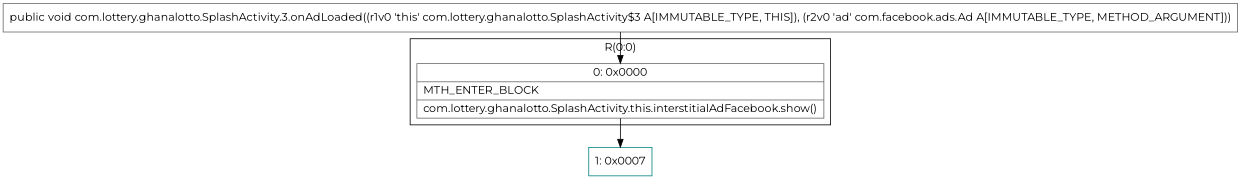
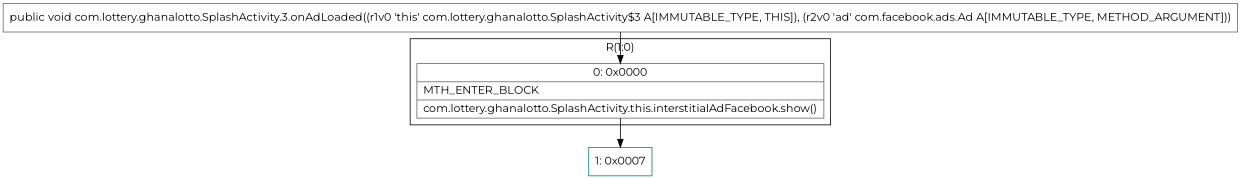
cluster "R(0:0)": label "R(0:0)" -> "R(1:0)"
